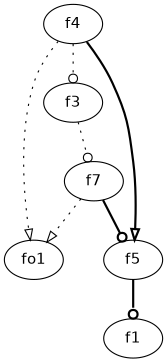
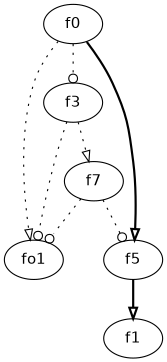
node "f4": label "f4" -> "f0"
edge "f3" -> "f7": arrowhead odot -> onormal
edge "f3" -> "fo1": added
edge "f7" -> "fo1": arrowhead onormal -> odot
edge "f7" -> "f5": style bold -> dotted
edge "f5" -> "f1": arrowhead odot -> onormal
